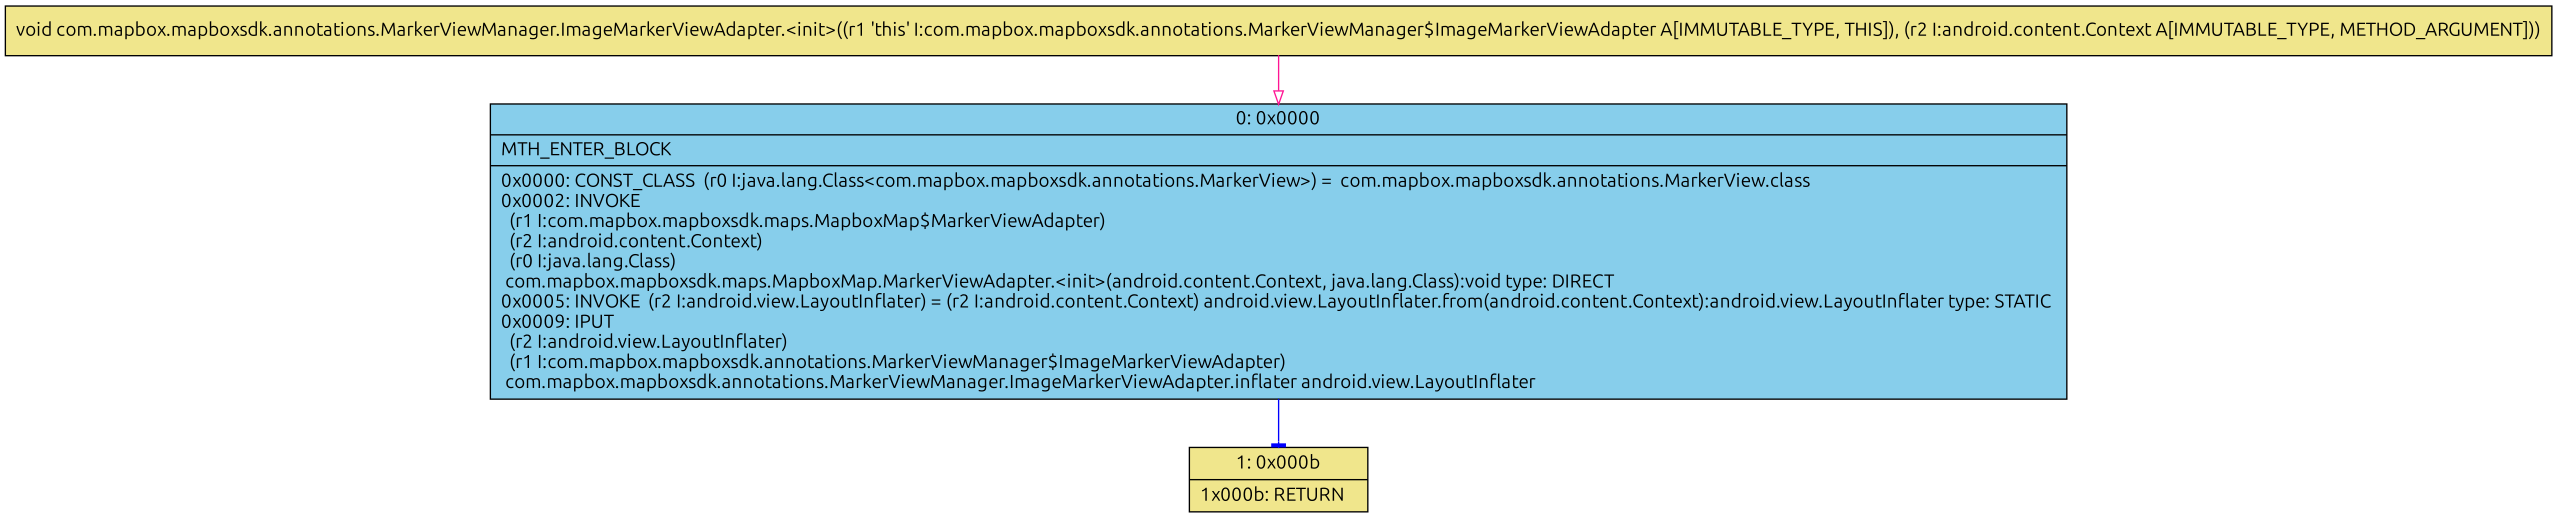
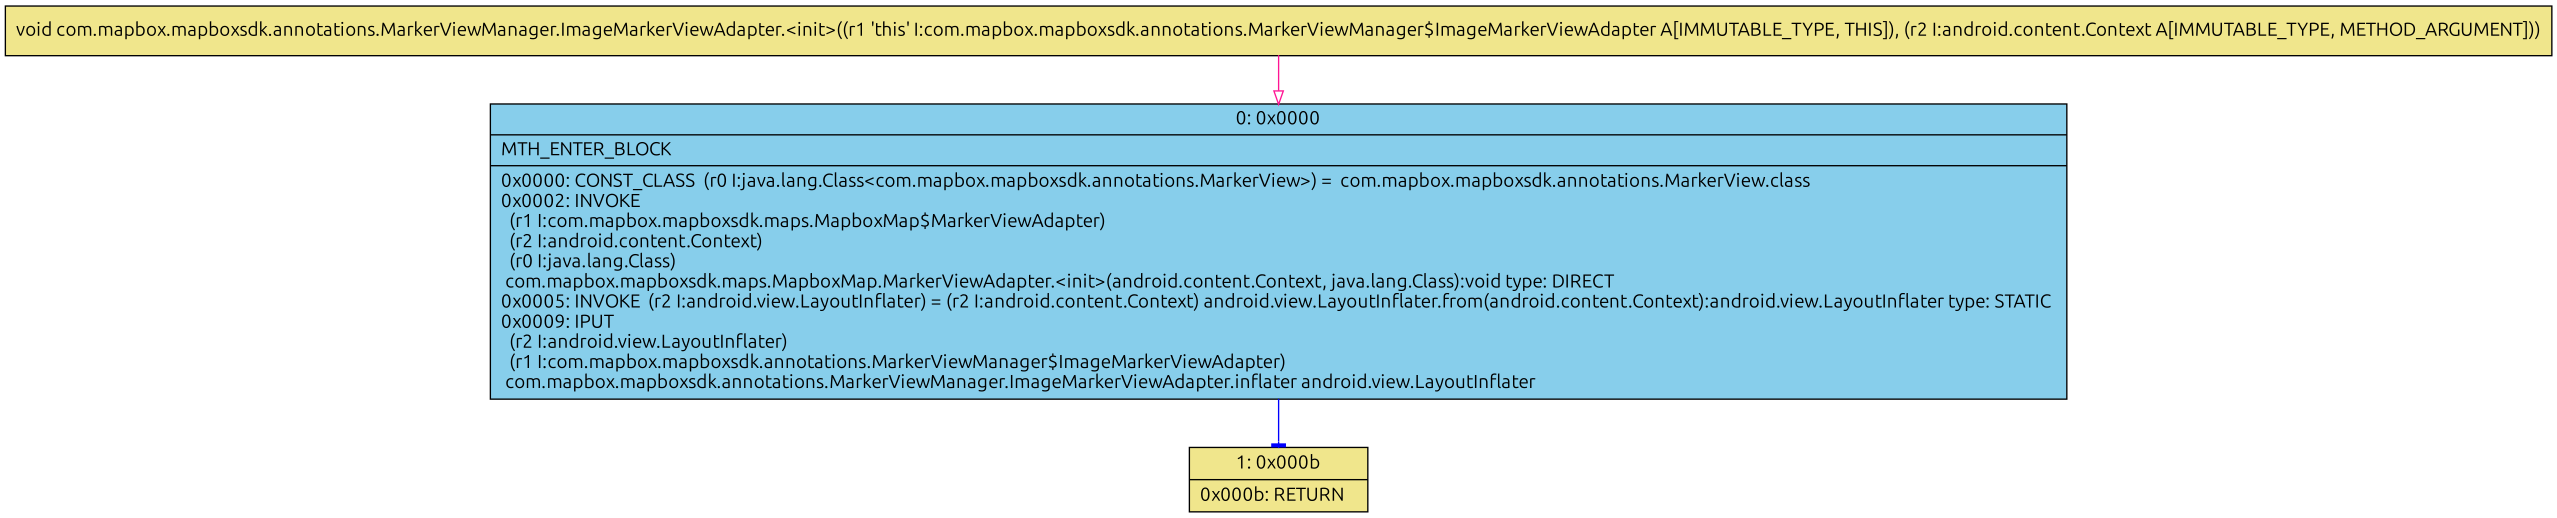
node "1: 0x000b": text "1x000b: RETURN" -> "0x000b: RETURN"
